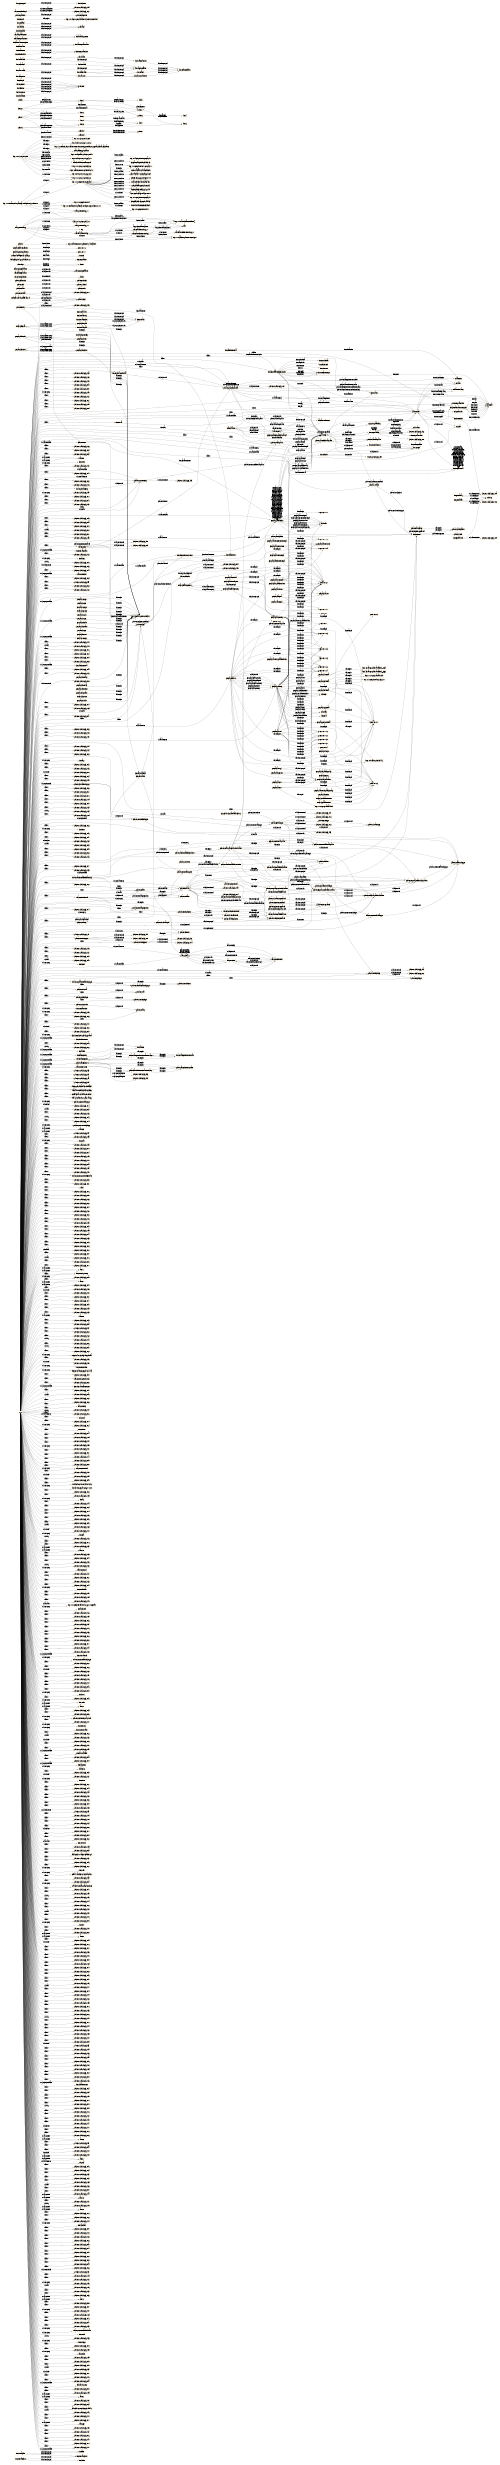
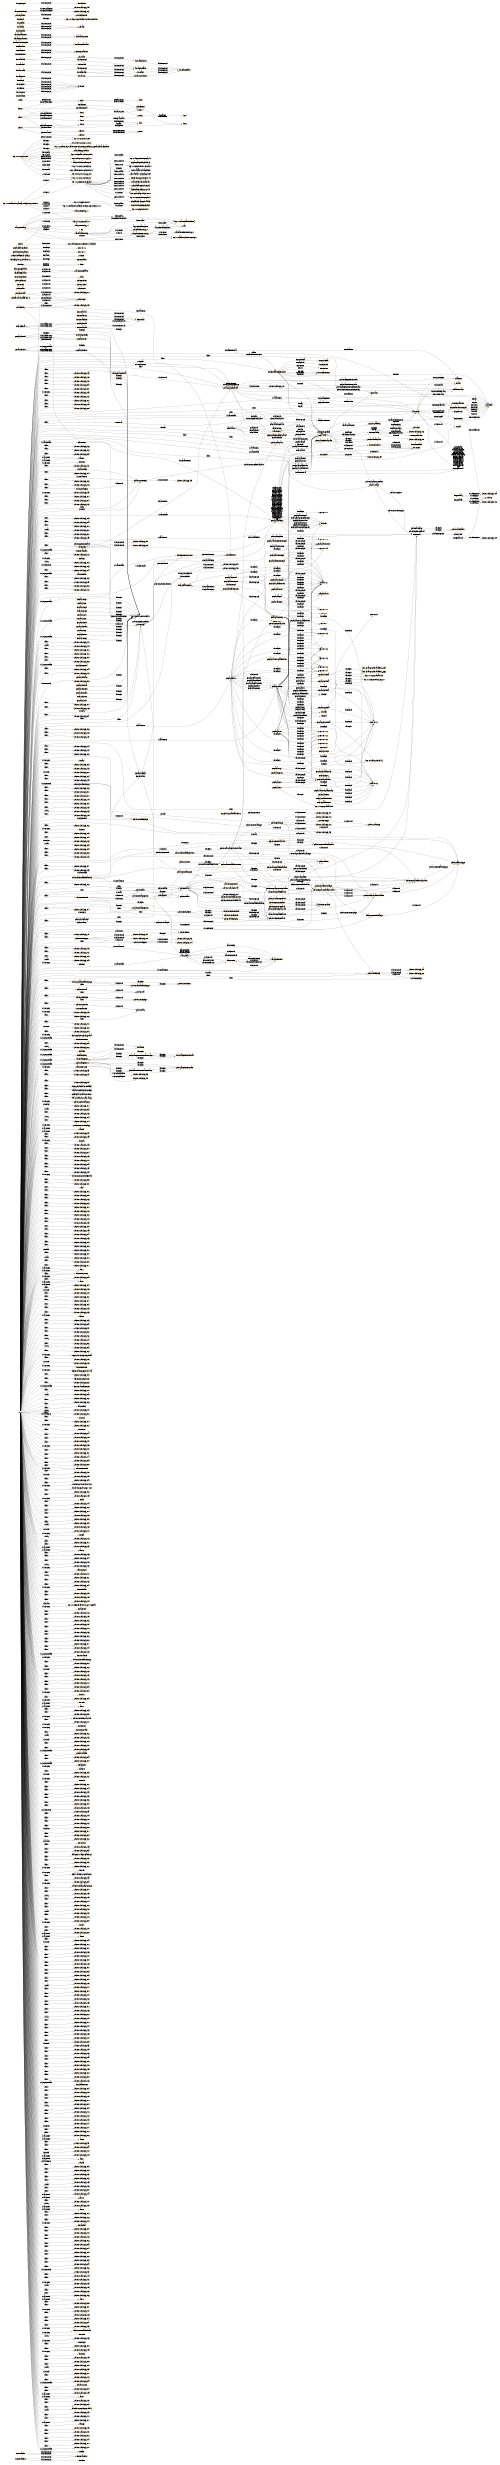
edge "geosparql:sfTouches" -> "http://dbpedia.org/resource/DE-9IM": now "geosparql:sfTouches" -> "geosparql:ehCoveredBy"
node "64e13e02:18bf8426c53:-7ffa": removed
